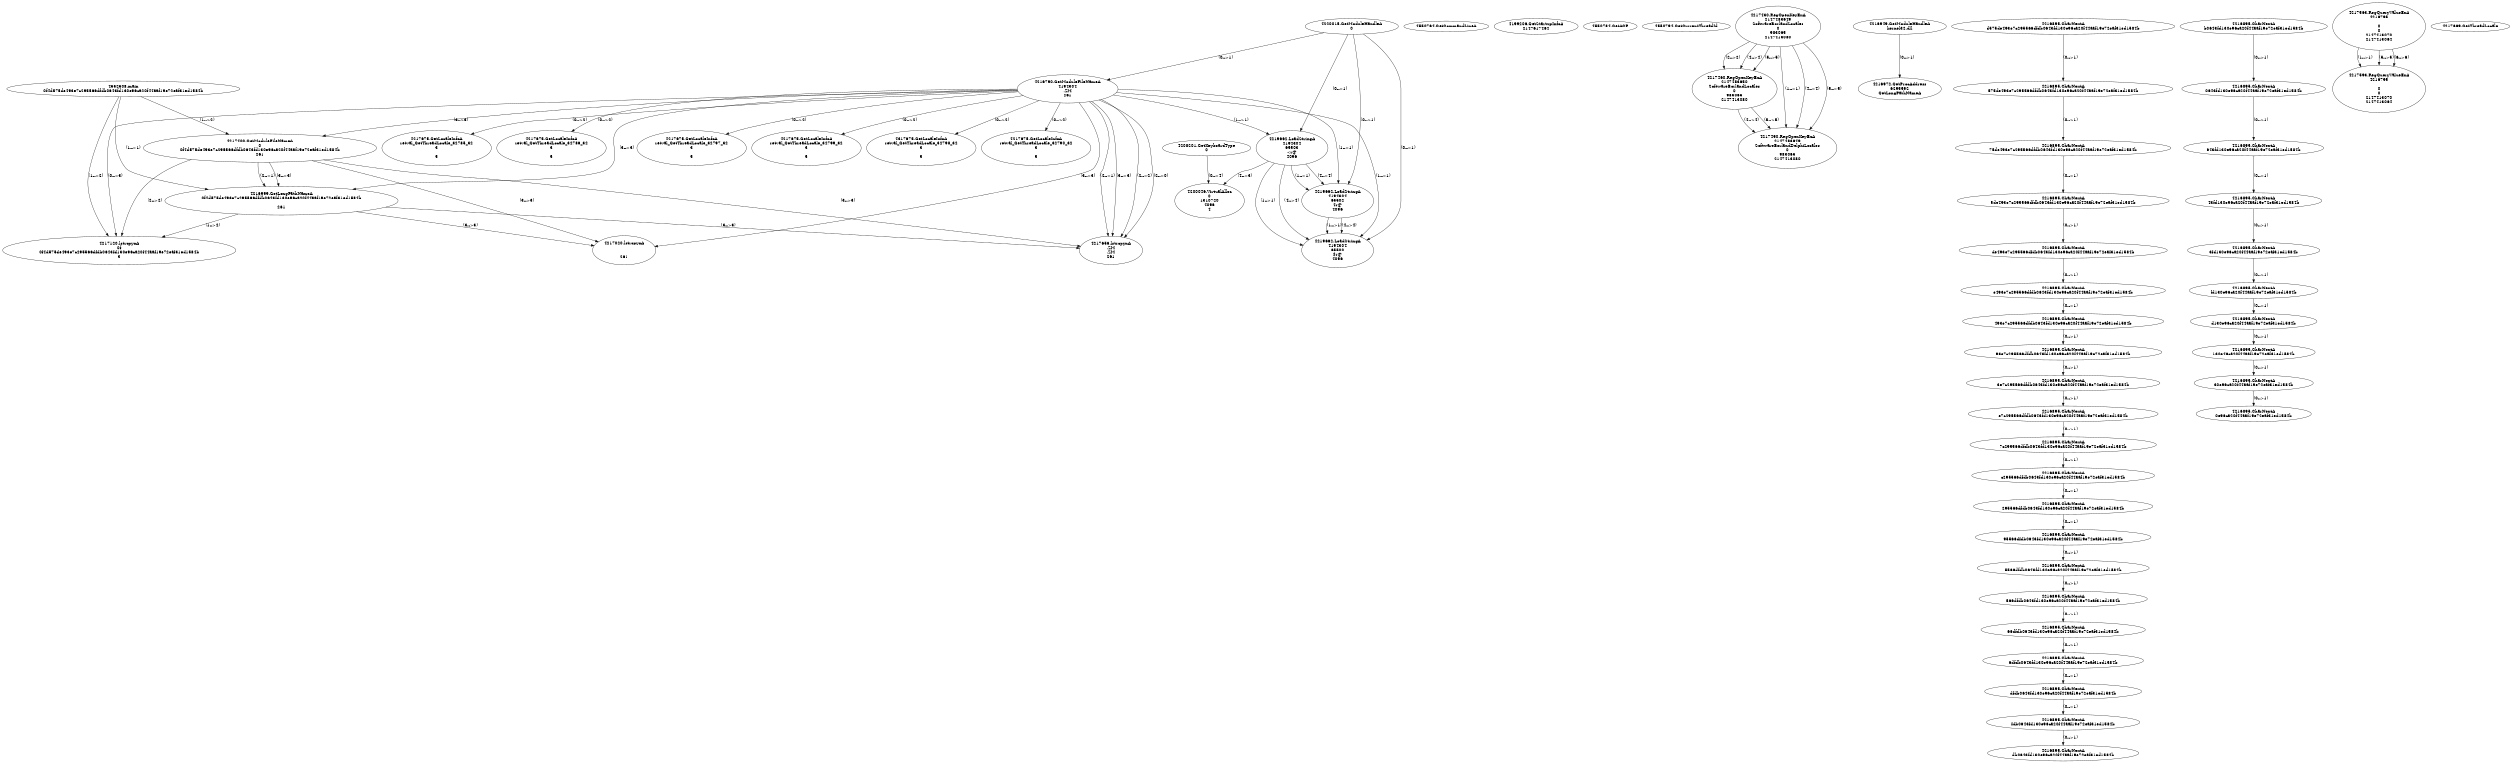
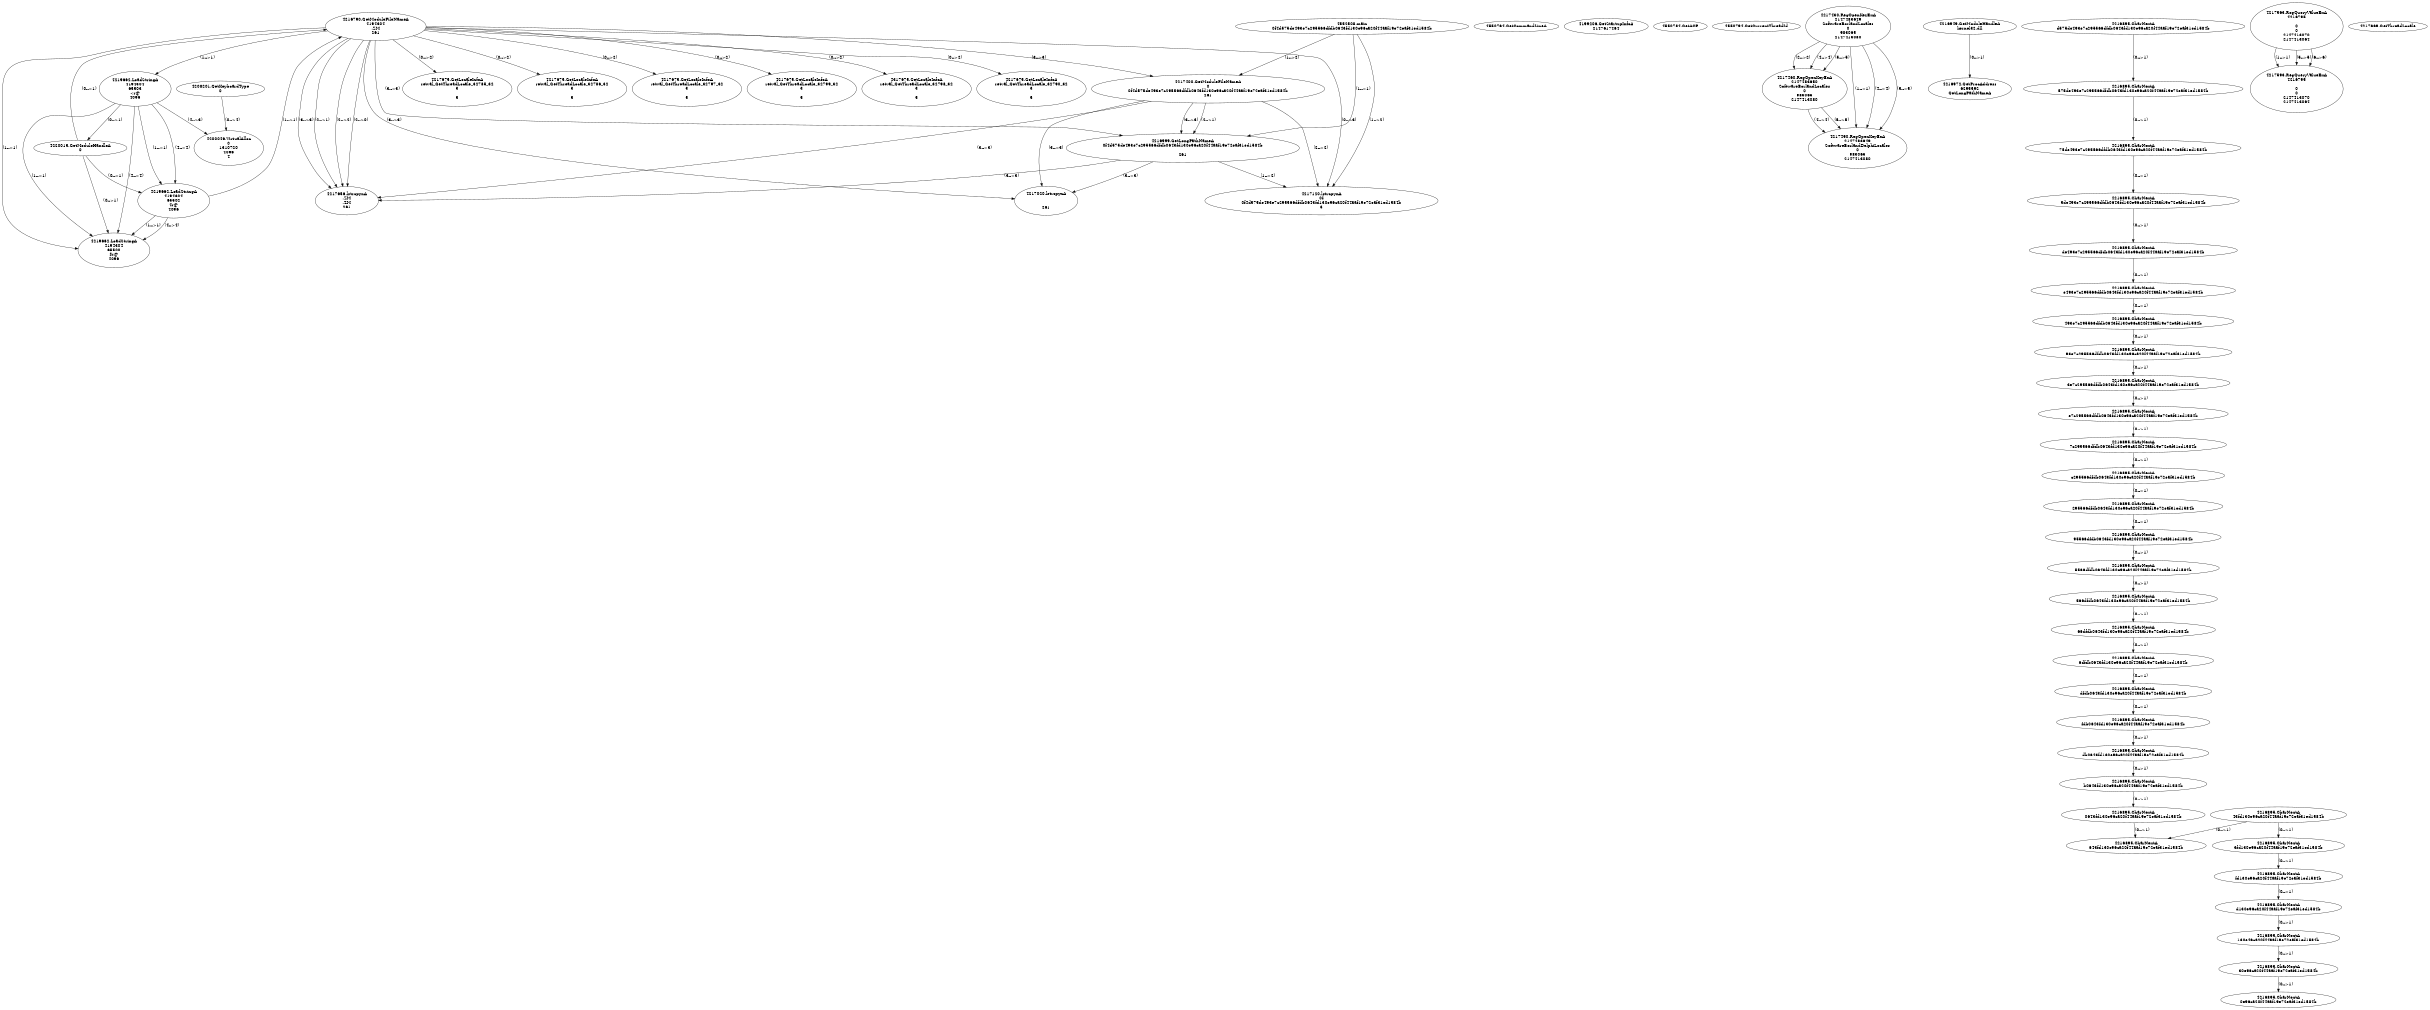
edge "4220015.GetModuleHandleA 0" -> "4219662.LoadStringA 4194304 65503 <r@ 4096": reversed
edge "4216790.GetModuleFileNameA 4194304 .ZM 261" -> "4219662.LoadStringA 4194304 65502 4r@ 4096": reversed
edge "4216895.CharNextA 643fd130e96ca20f44aaf19e72eaf31ed1584b" -> "4216895.CharNextA 43fd130e96ca20f44aaf19e72eaf31ed1584b": reversed
edge "4216895.CharNextA db0643fd130e96ca20f44aaf19e72eaf31ed1584b" -> "4216895.CharNextA b0643fd130e96ca20f44aaf19e72eaf31ed1584b": added, label "(0-->1)"
